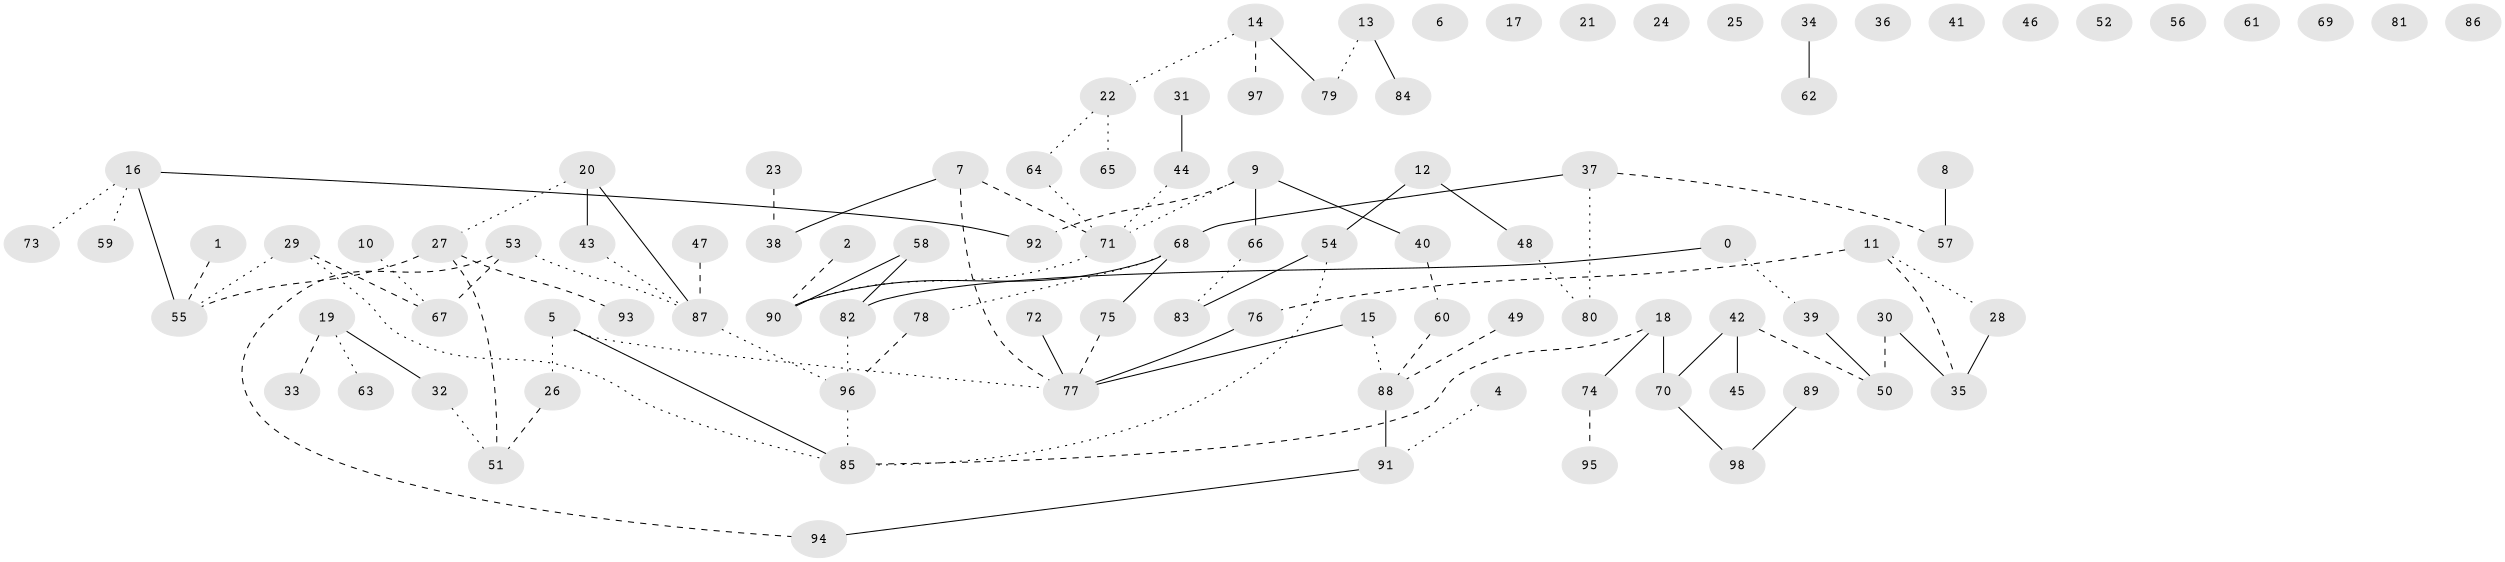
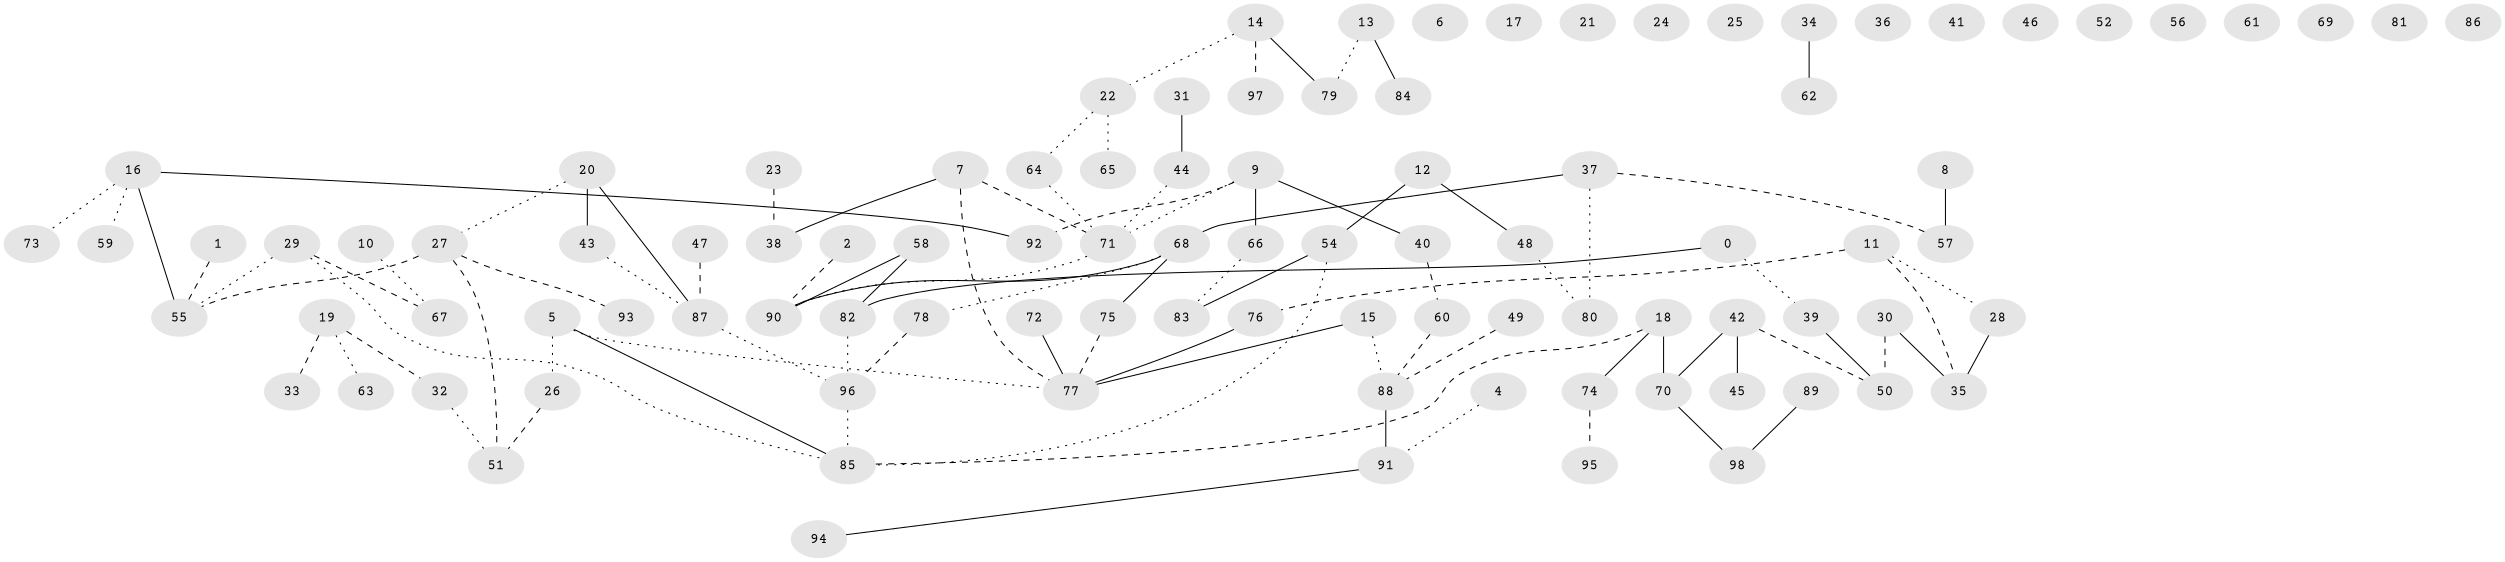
node "53": removed
edge "19" -- "32": style solid -> dashed
